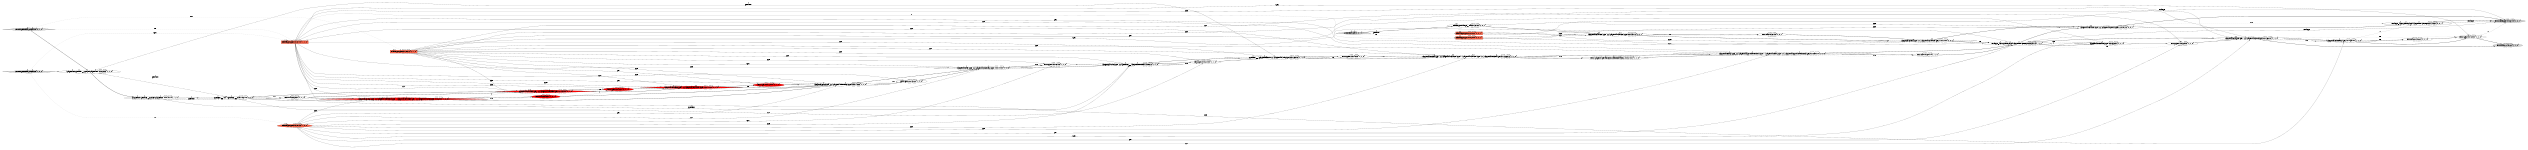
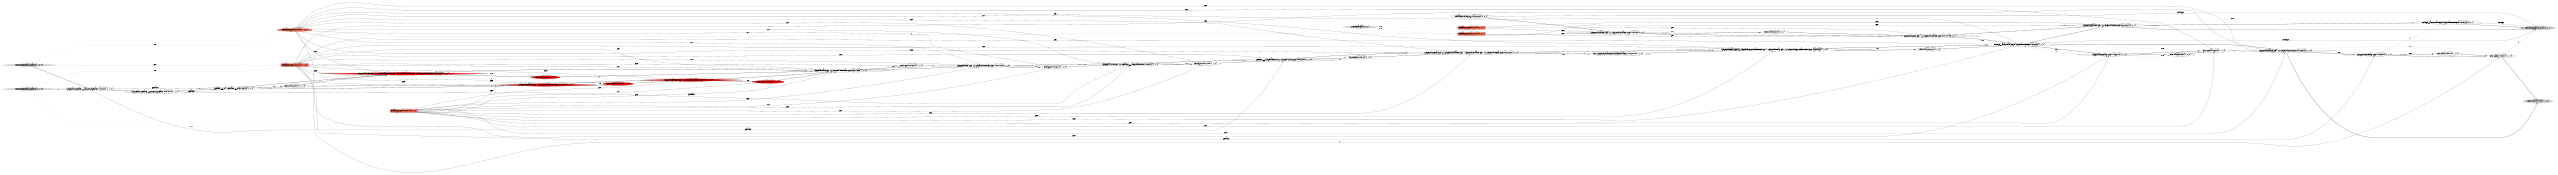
edge "RelDataType type2@@@2@@@['1', '1', '0']" -> "return type2@@@42@@@['1', '1', '0']": label "type2" -> "0"
edge "promoteToVarChar['0', '0', '1']" -> "RelDataType resultType = null@@@3@@@['0', '0', '1']": removed
edge "promoteToVarChar['0', '0', '1']" -> "RelDataType type2@@@2@@@['0', '0', '1']": label "typeName1" -> "true"
node "return null@@@34@@@['1', '1', '0']": added
edge "typeName1 == null || typeName2 == null@@@5@@@['1', '1', '0']" -> "return type1@@@21@@@['1', '1', '0']": now "RelDataType type1@@@2@@@['1', '0', '0']" -> "return type1@@@21@@@['1', '1', '0']"
edge "RelDataType type2@@@2@@@['1', '1', '0']" -> "SqlTypeUtil.isTimestamp(type2)@@@39@@@['1', '1', '0']": label "type2" -> "typeName1"
